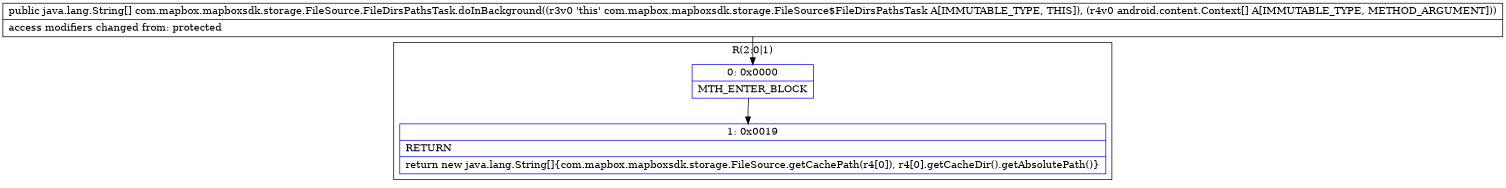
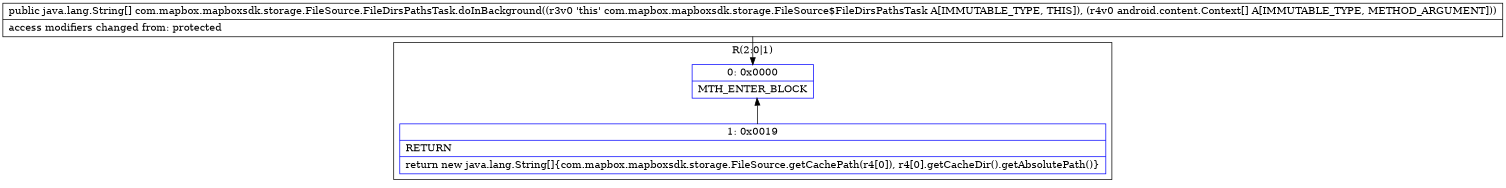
edge "0: 0x0000" -> "1: 0x0019": reversed
